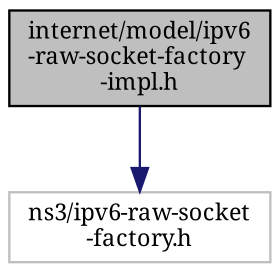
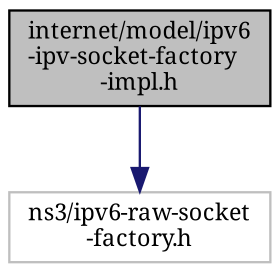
node "internet/model/ipv6 -raw-socket-factory -impl.h": label "internet/model/ipv6 -raw-socket-factory -impl.h" -> "internet/model/ipv6 -ipv-socket-factory -impl.h"
